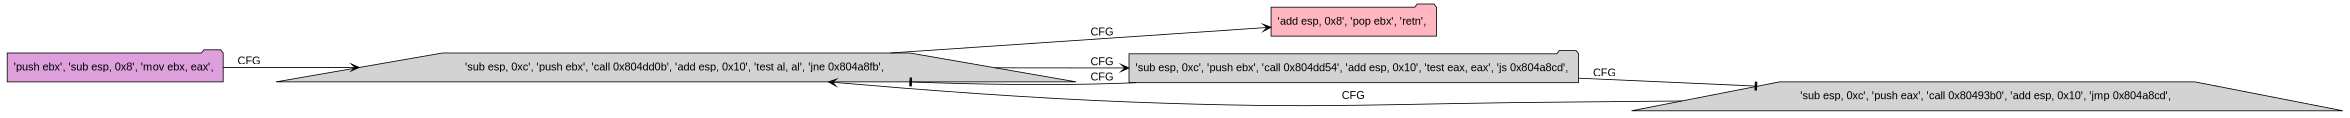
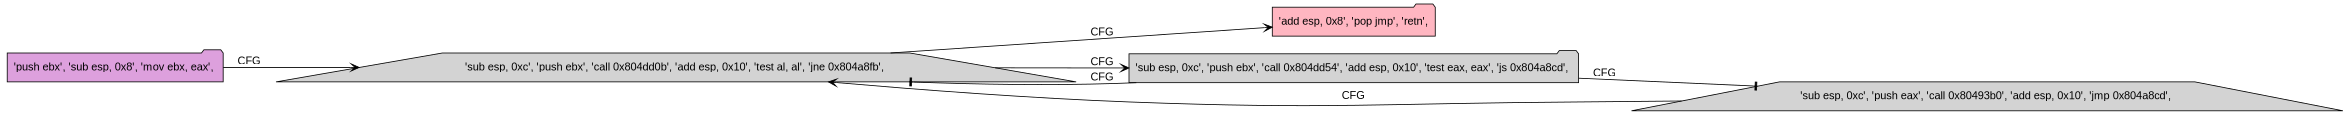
node "'add esp, 0x8', 'pop ebx', 'retn',": label "'add esp, 0x8', 'pop ebx', 'retn'," -> "'add esp, 0x8', 'pop jmp', 'retn',"
